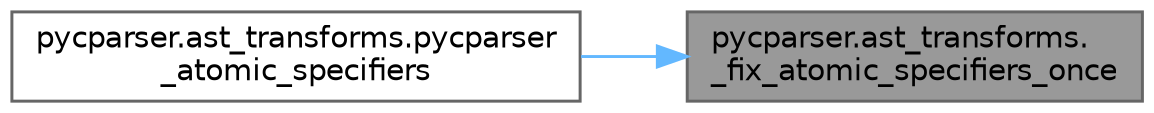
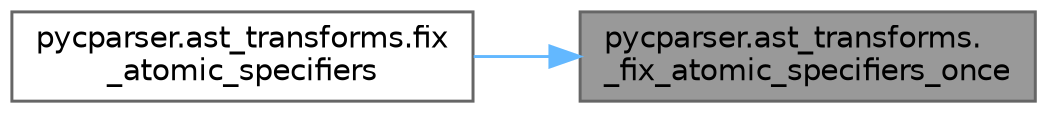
node "pycparser.ast_transforms.pycparser _atomic_specifiers": label "pycparser.ast_transforms.pycparser _atomic_specifiers" -> "pycparser.ast_transforms.fix _atomic_specifiers"
